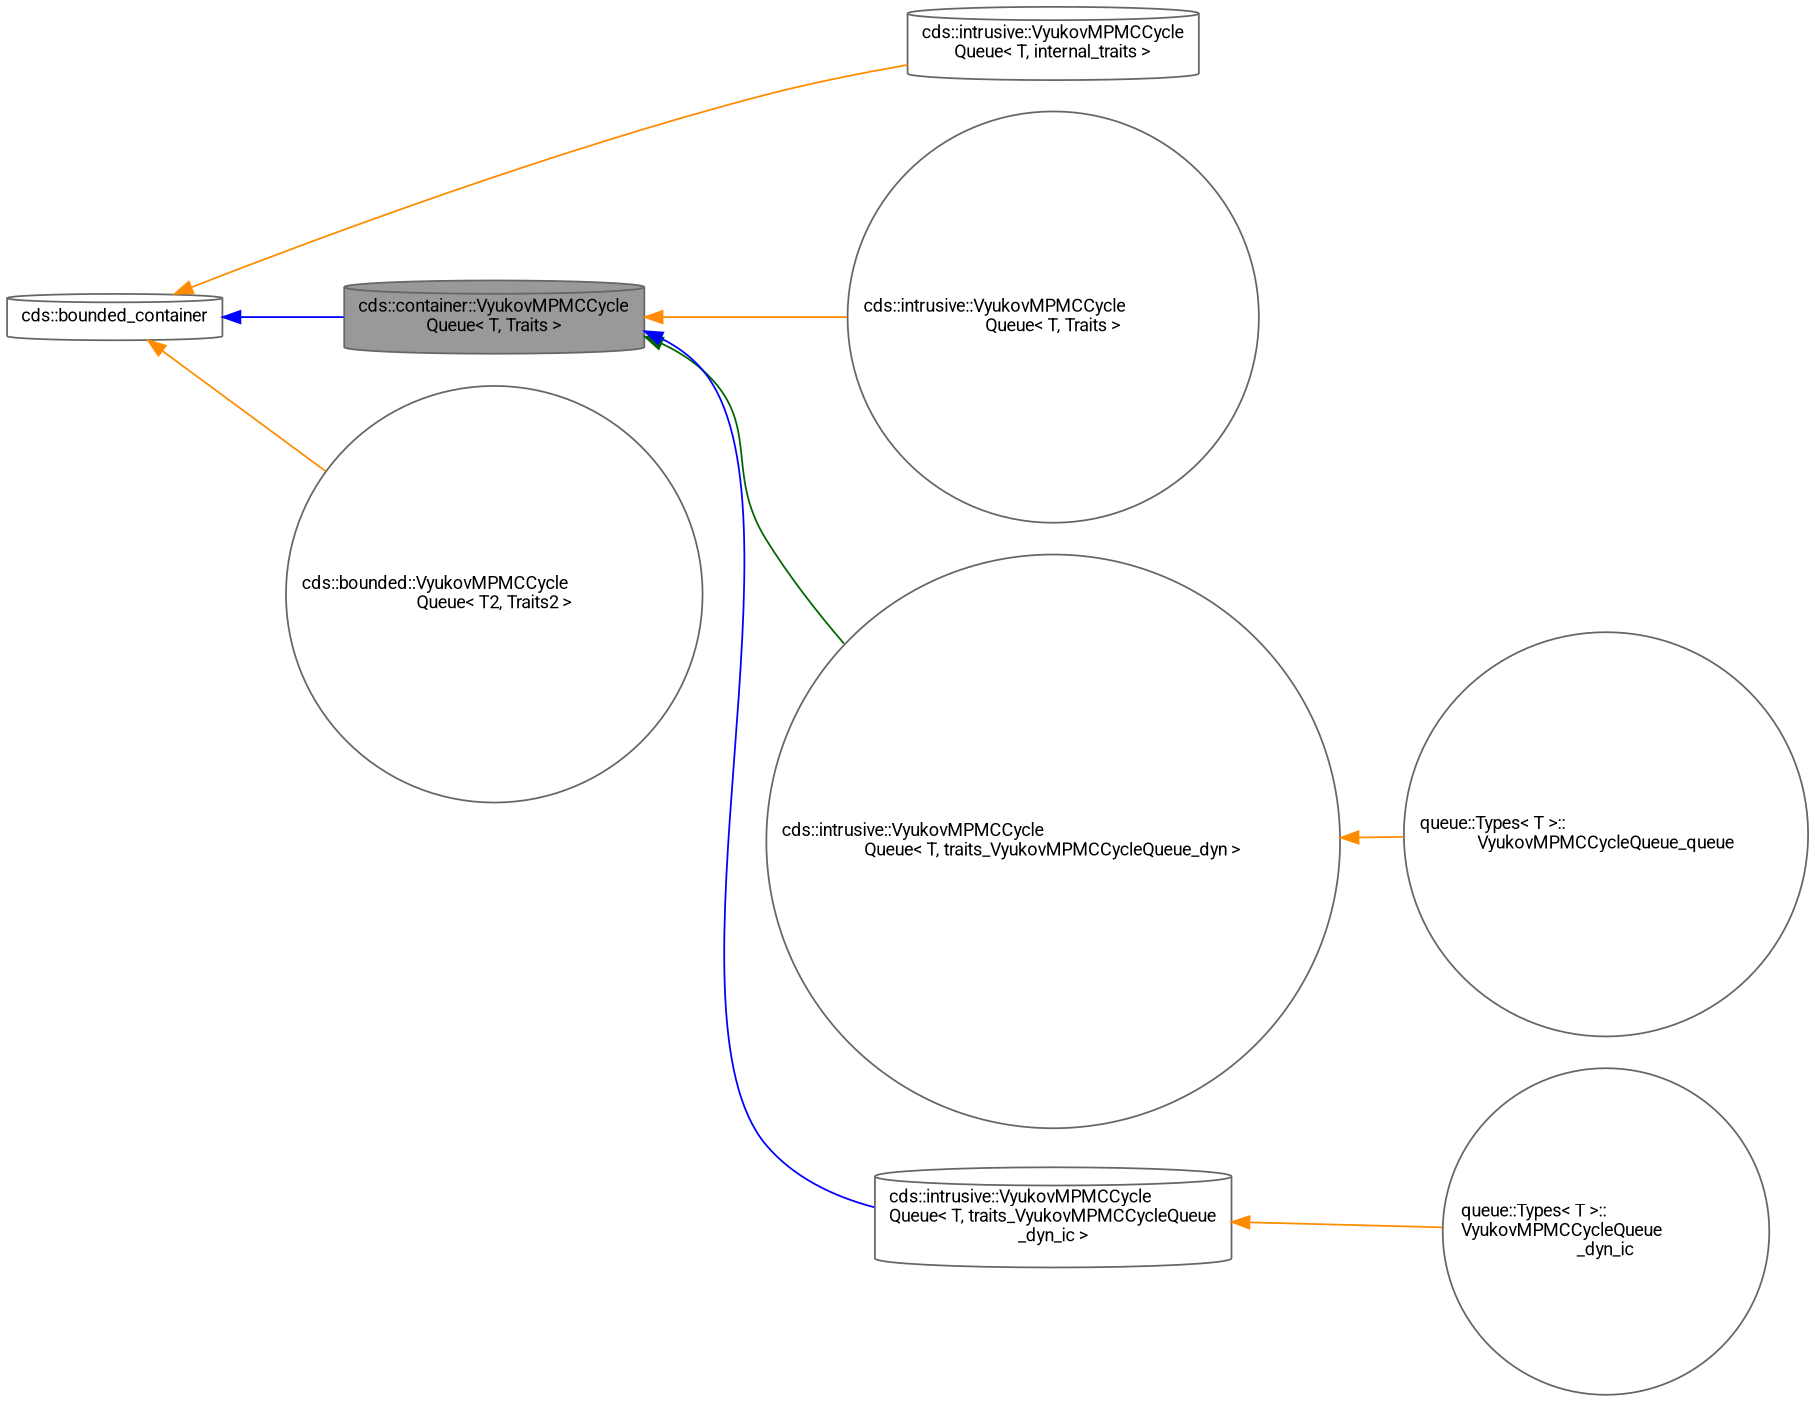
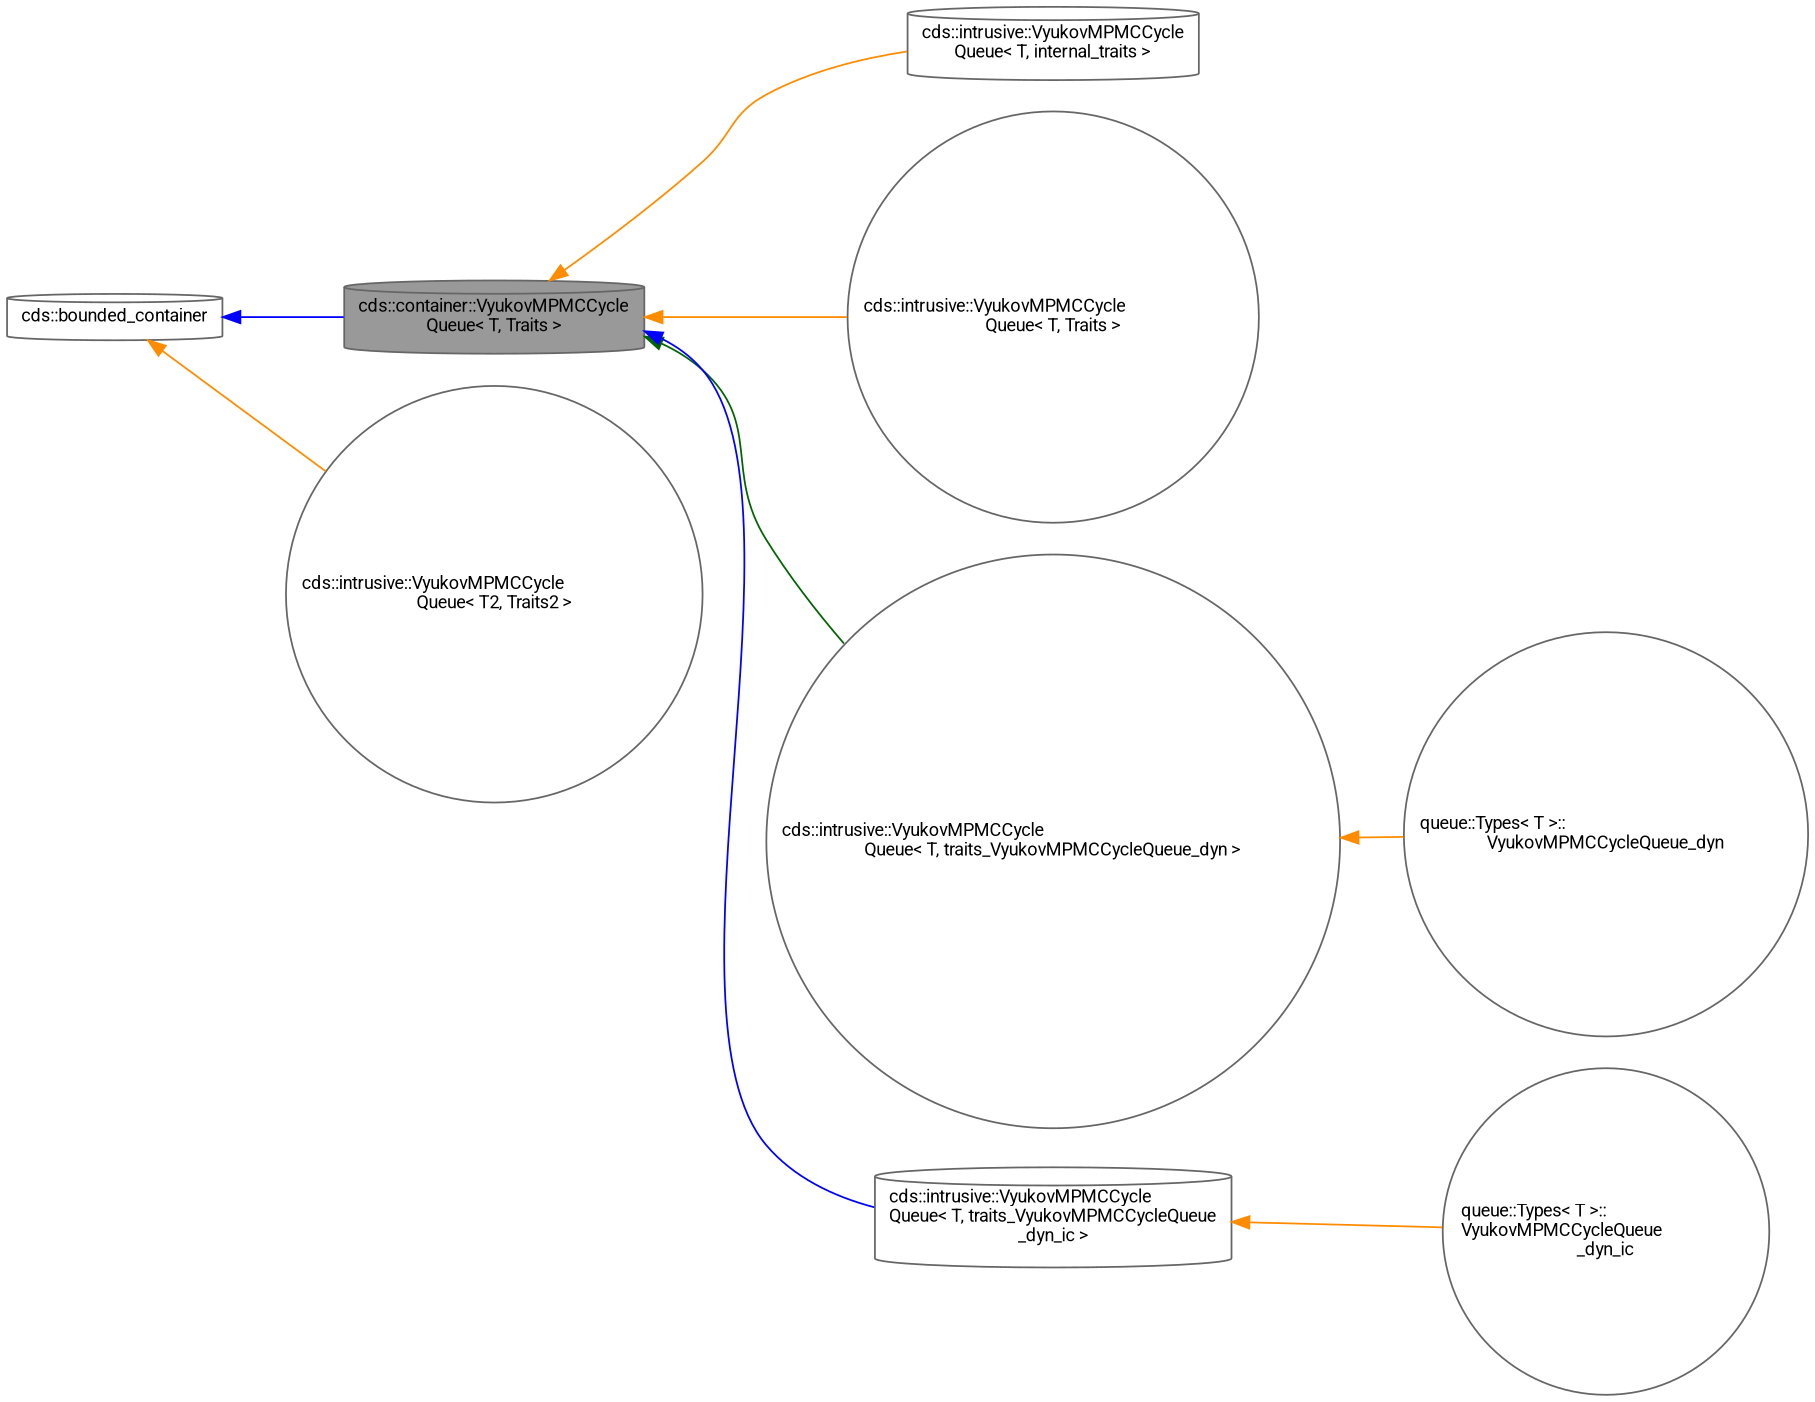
edge "cds::intrusive::VyukovMPMCCycle Queue< T, internal_traits >" -> "cds::bounded_container": now "cds::intrusive::VyukovMPMCCycle Queue< T, internal_traits >" -> "cds::container::VyukovMPMCCycle Queue< T, Traits >"
node "cds::bounded::VyukovMPMCCycle Queue< T2, Traits2 >": label "cds::bounded::VyukovMPMCCycle Queue< T2, Traits2 >" -> "cds::intrusive::VyukovMPMCCycle Queue< T2, Traits2 >"
node "queue::Types< T >:: VyukovMPMCCycleQueue_queue": label "queue::Types< T >:: VyukovMPMCCycleQueue_queue" -> "queue::Types< T >:: VyukovMPMCCycleQueue_dyn"
